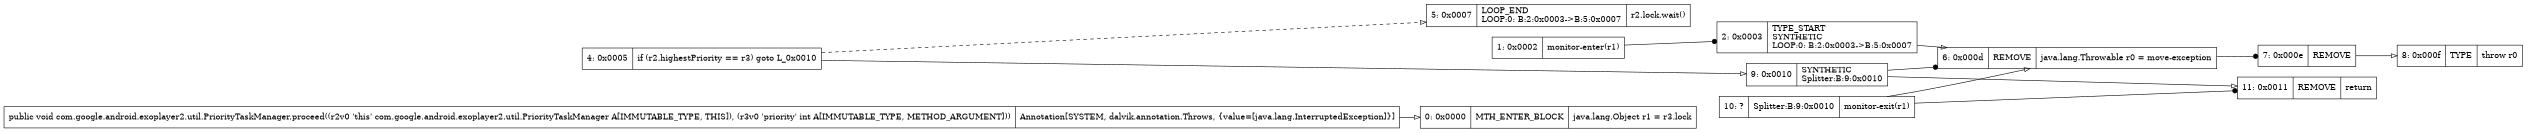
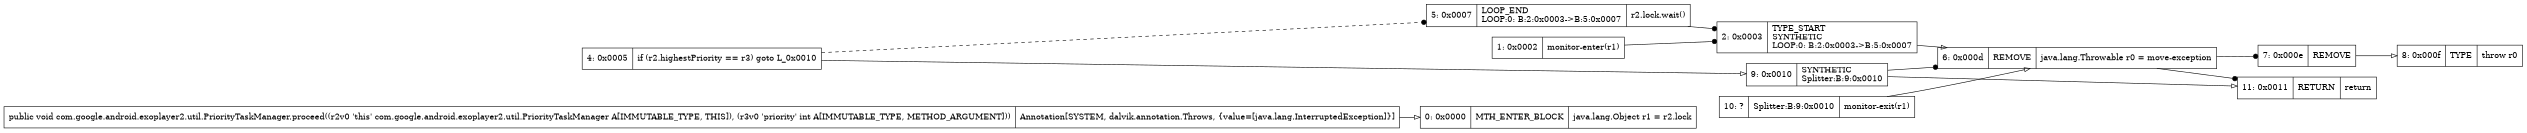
edge "5: 0x0007" -> "2: 0x0003": added
edge "4: 0x0005" -> "5: 0x0007": arrowhead onormal -> dot
node "11: 0x0011": text "REMOVE" -> "RETURN"
edge "10: ?" -> "11: 0x0011": now "6: 0x000d" -> "11: 0x0011"
node "0: 0x0000": text "java.lang.Object r1 = r3.lock" -> "java.lang.Object r1 = r2.lock"
